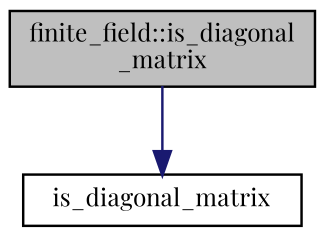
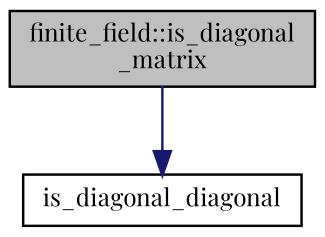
node "is_diagonal_matrix": label "is_diagonal_matrix" -> "is_diagonal_diagonal"
